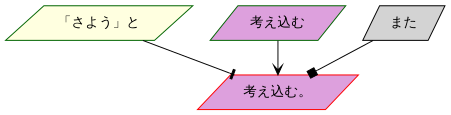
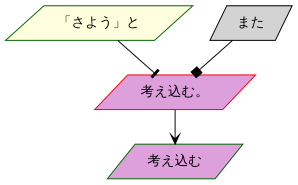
edge "考え込む" -> "考え込む。": reversed
